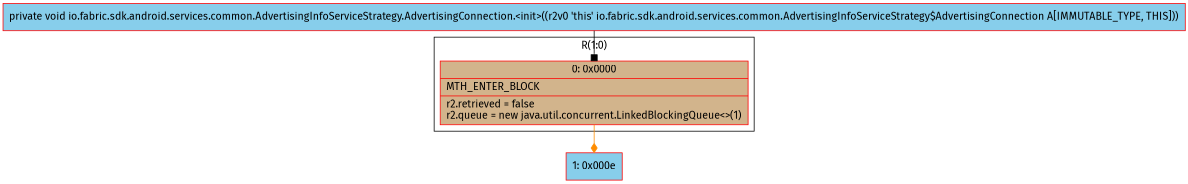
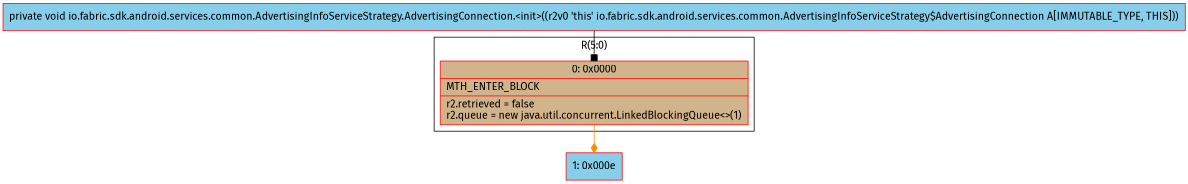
cluster "R(1:0)": label "R(1:0)" -> "R(5:0)"
